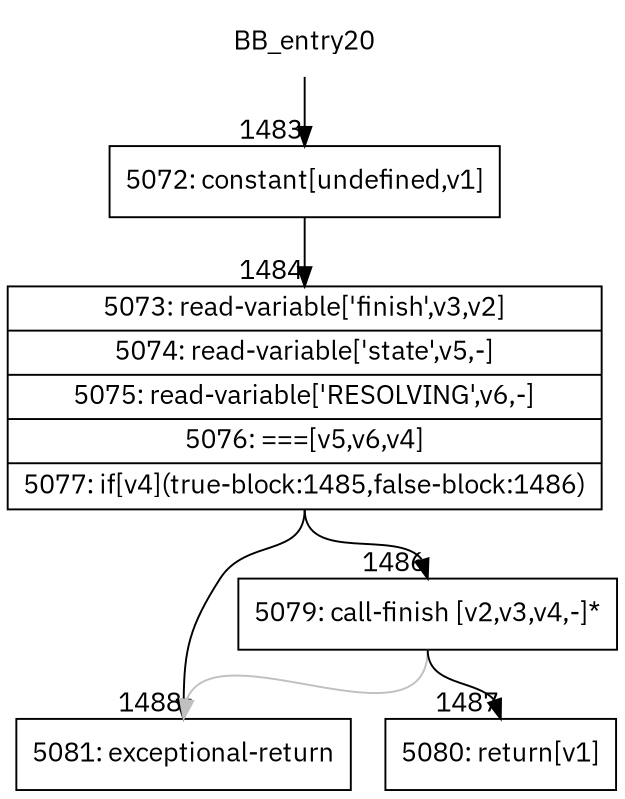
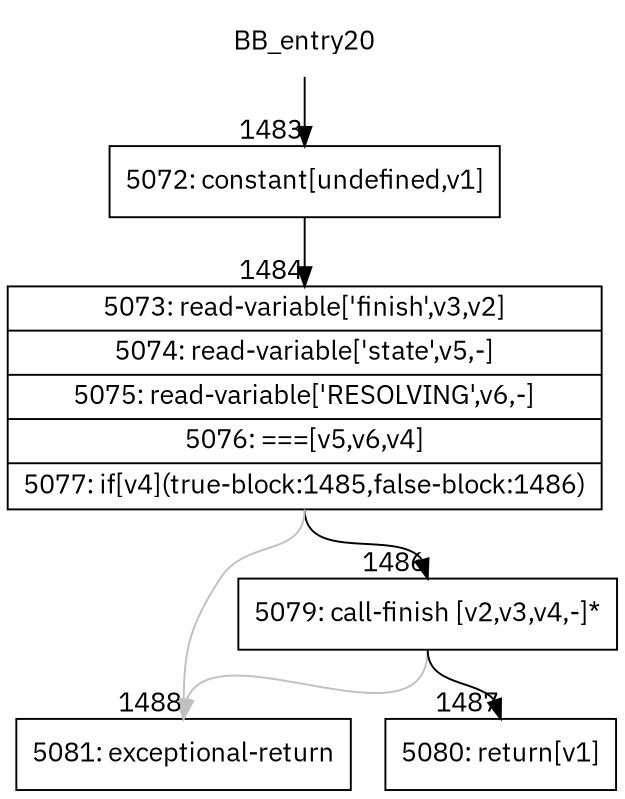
edge "5073: read-variable['finish',v3,v2]" -> "5081: exceptional-return": color black -> gray
